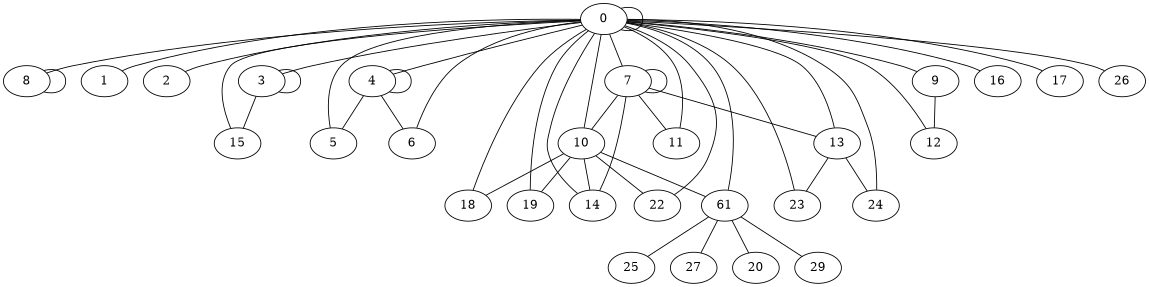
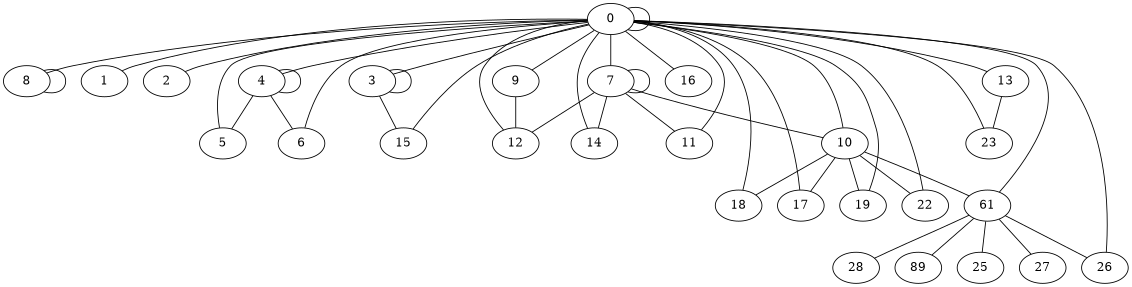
edge "7" -- "13": now "7" -- "12"
edge "10" -- "14": now "10" -- "17"
node "24": removed
edge "61" -- "26": added
node "20": label "20" -> "28"
node "29": label "29" -> "89"
